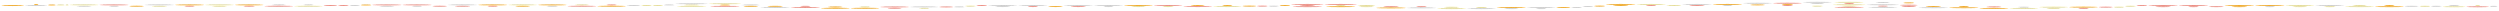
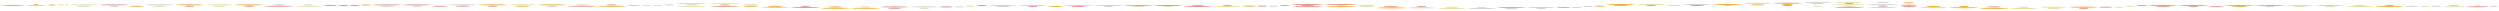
node "25 SENet/Sequential[layer1]/PreActBlock[0]/__mul__": fillcolor lightgrey -> salmon
